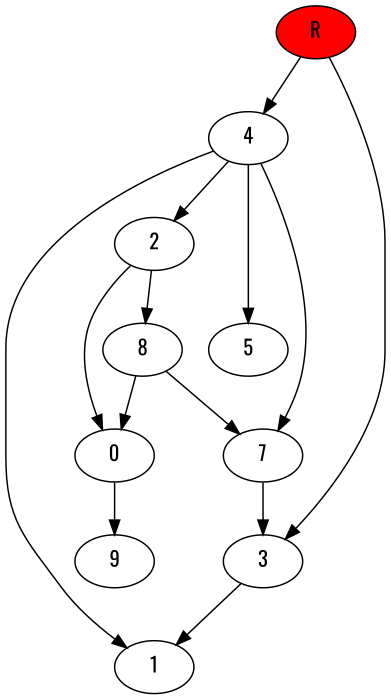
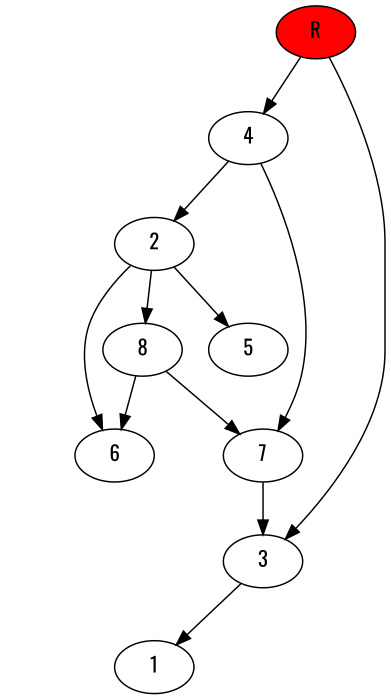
edge "4" -> "5": now "2" -> "5"
edge "4" -> "1": removed
node "0": label "0" -> "6"
node "9": removed
